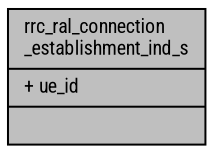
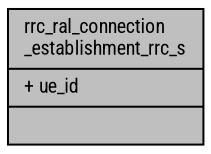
node "rrc_ral_connection": text "_establishment_ind_s" -> "_establishment_rrc_s"
